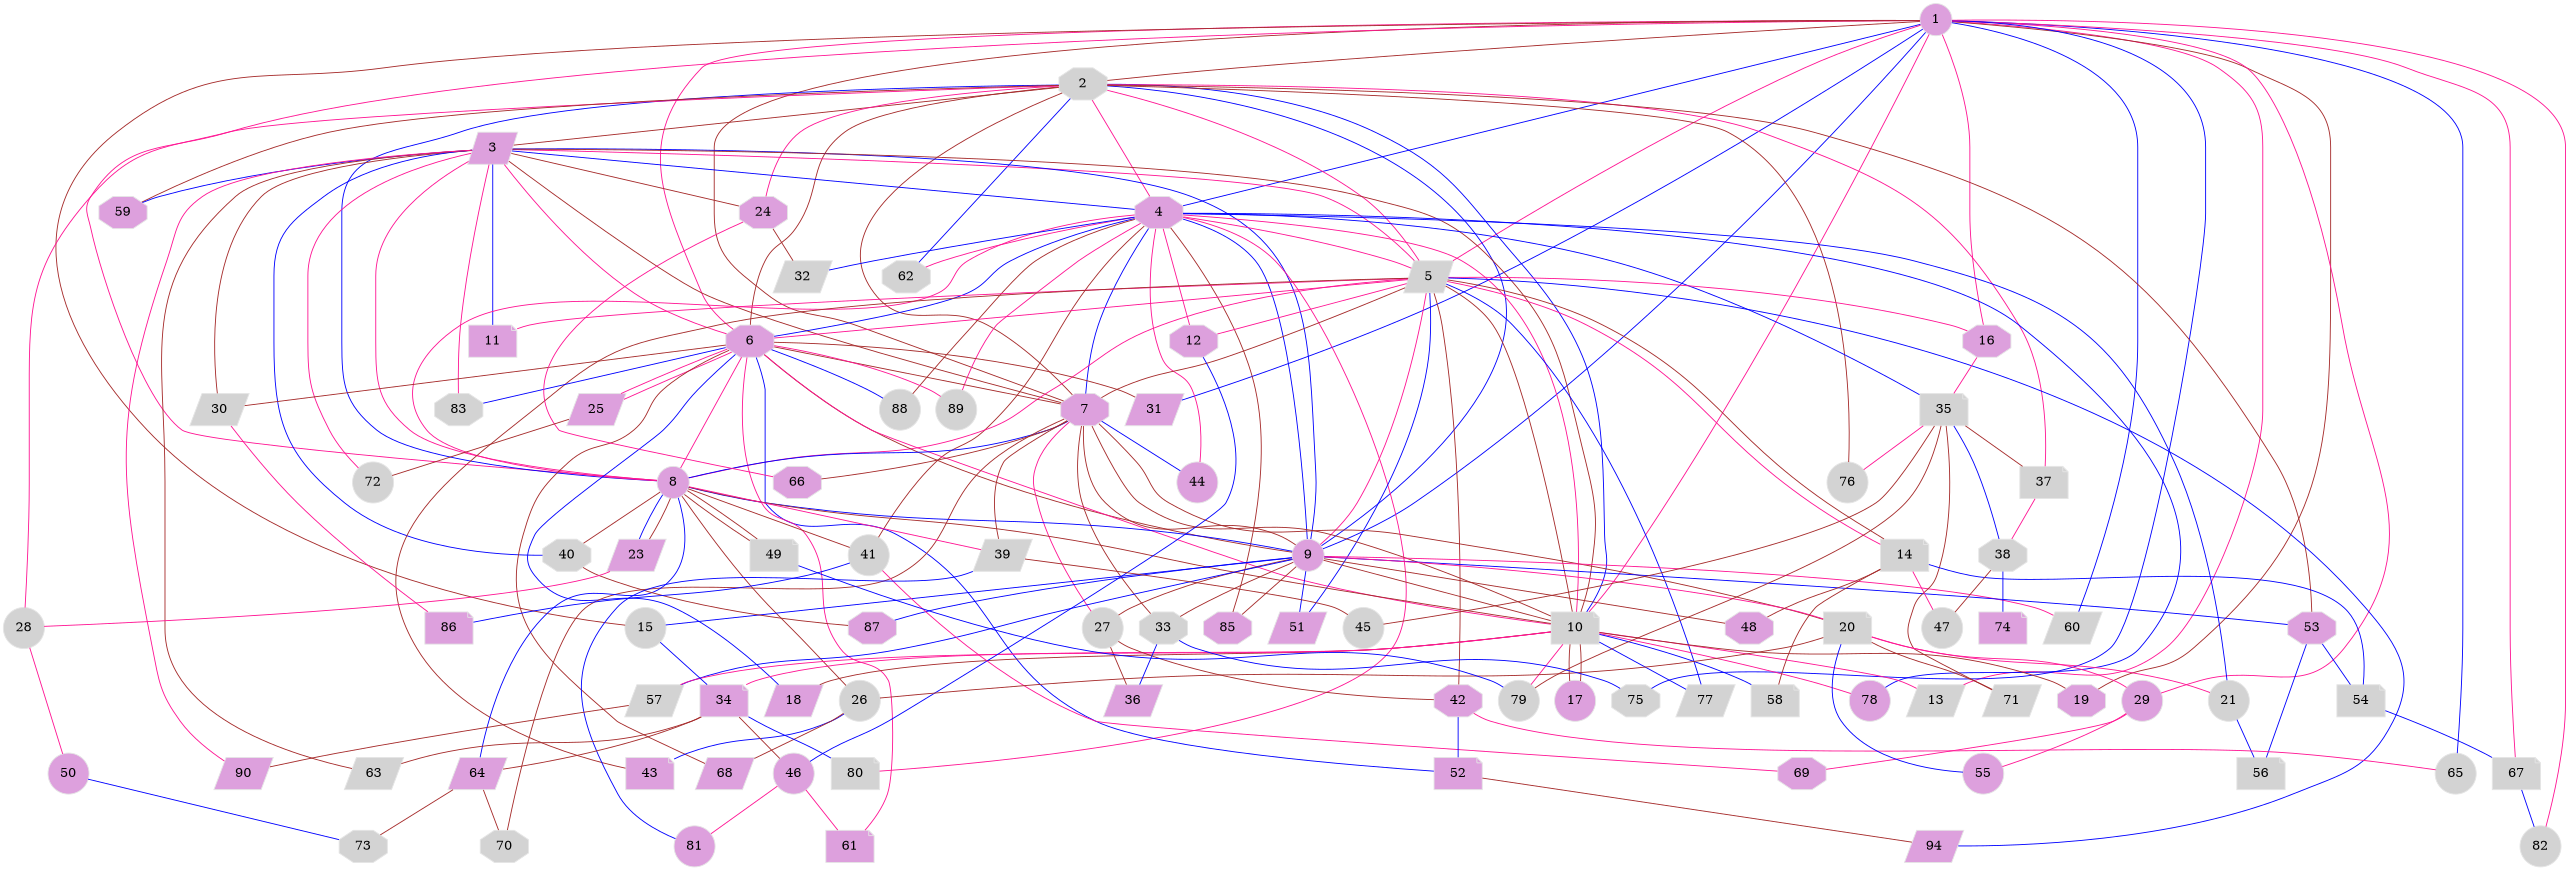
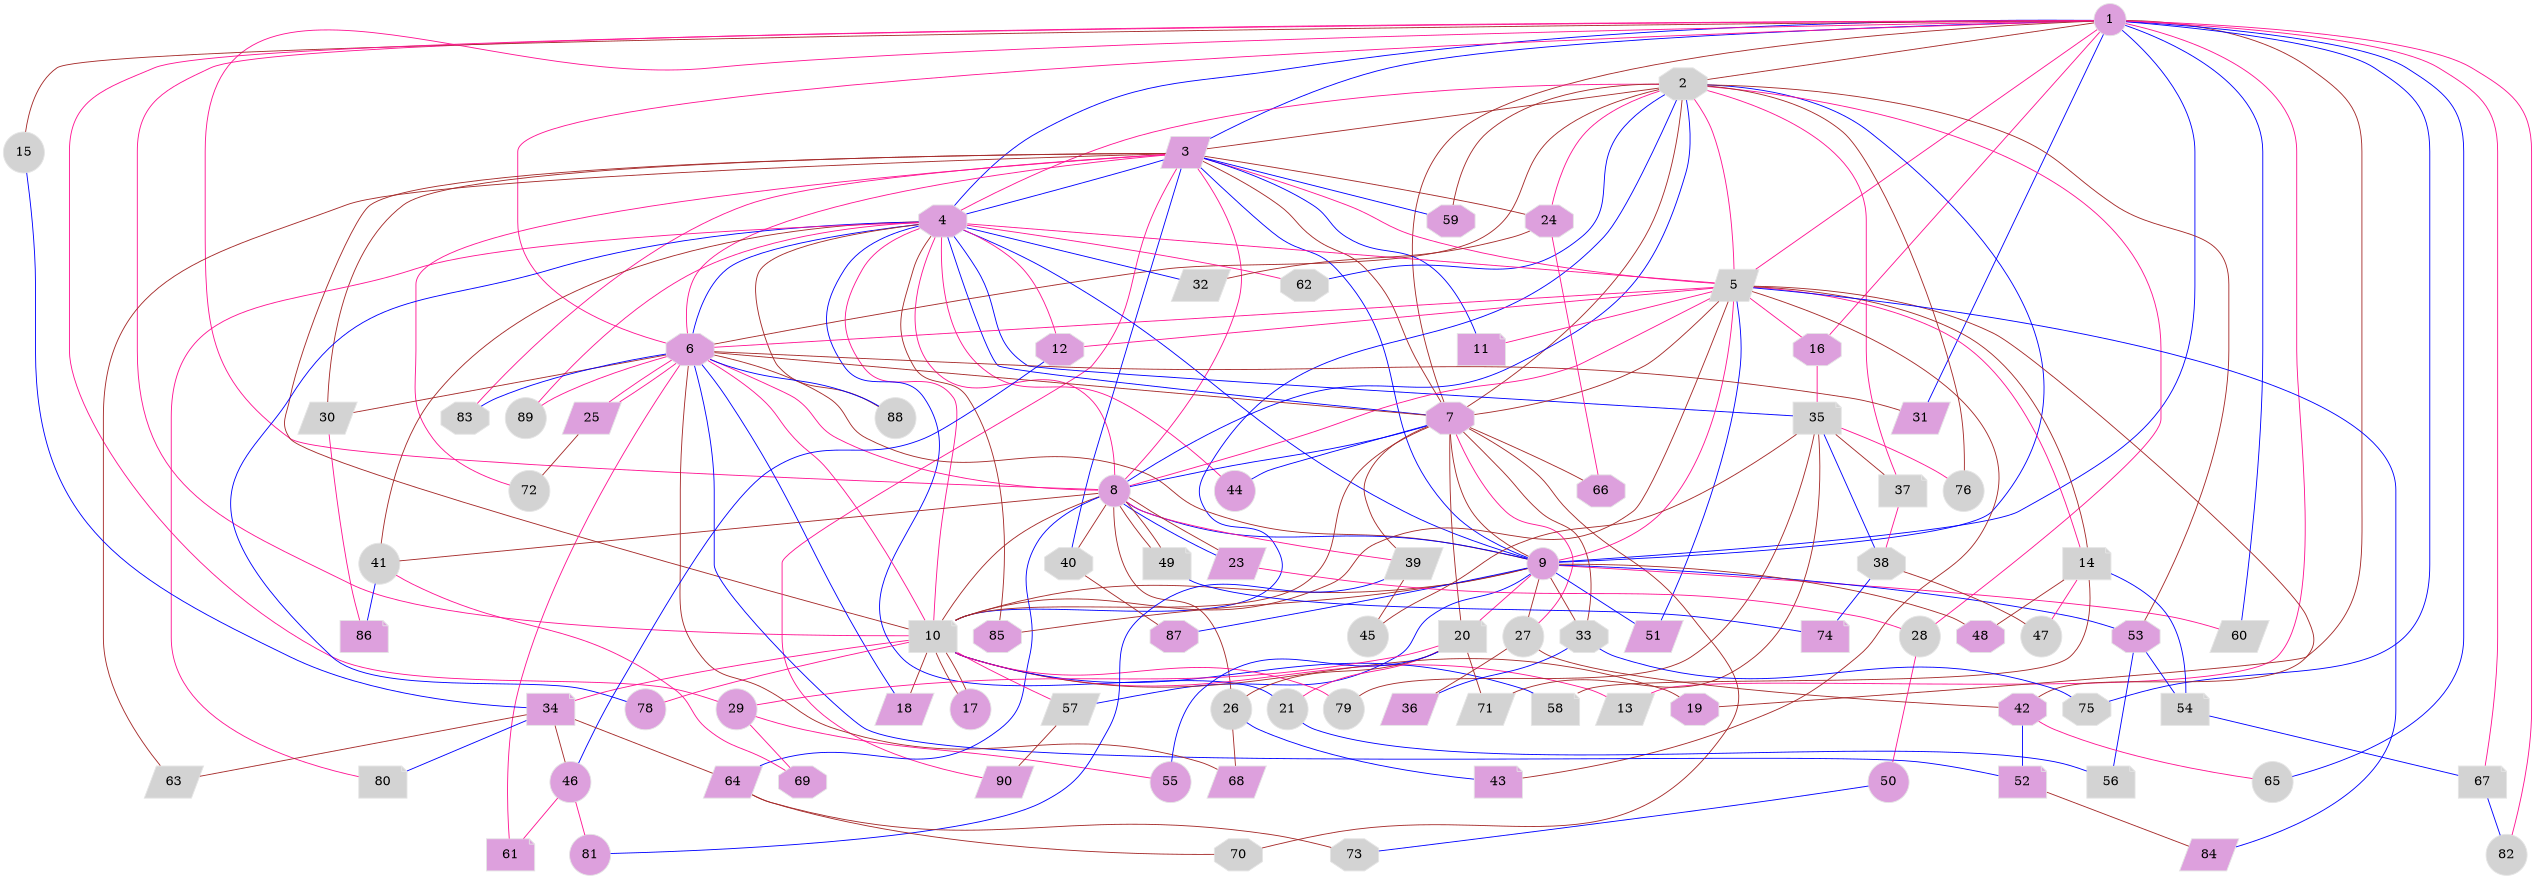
edge "1" -- "3": added
edge "9" -- "15": removed
edge "49" -- "79": now "49" -- "74"
node "77": removed
node "94": label "94" -> "84"
